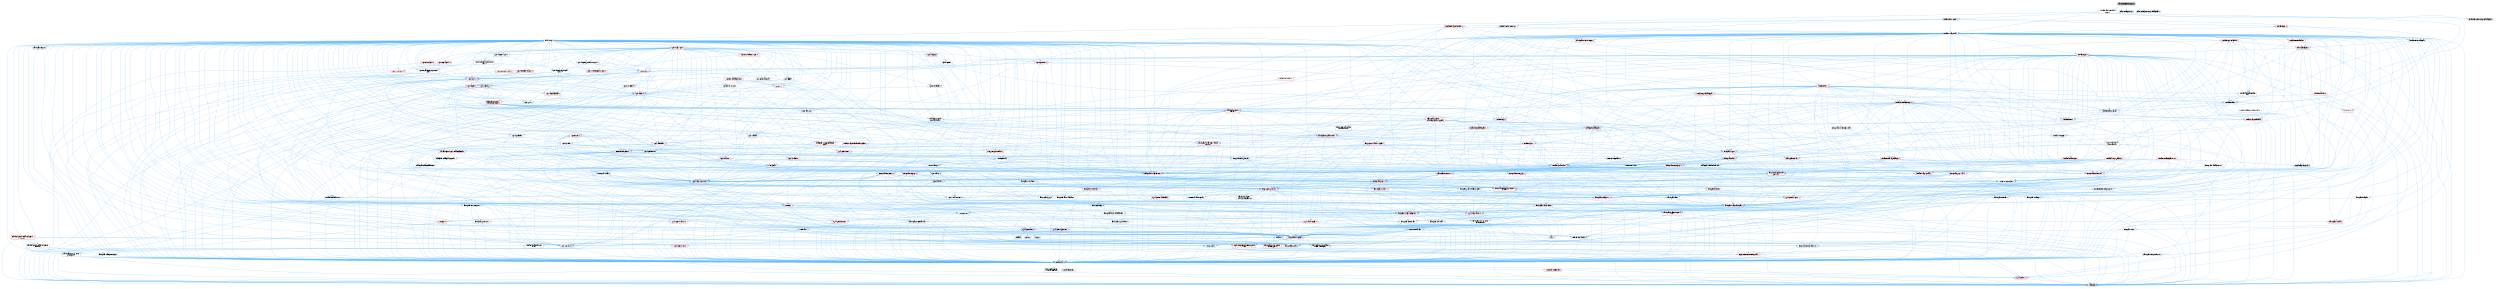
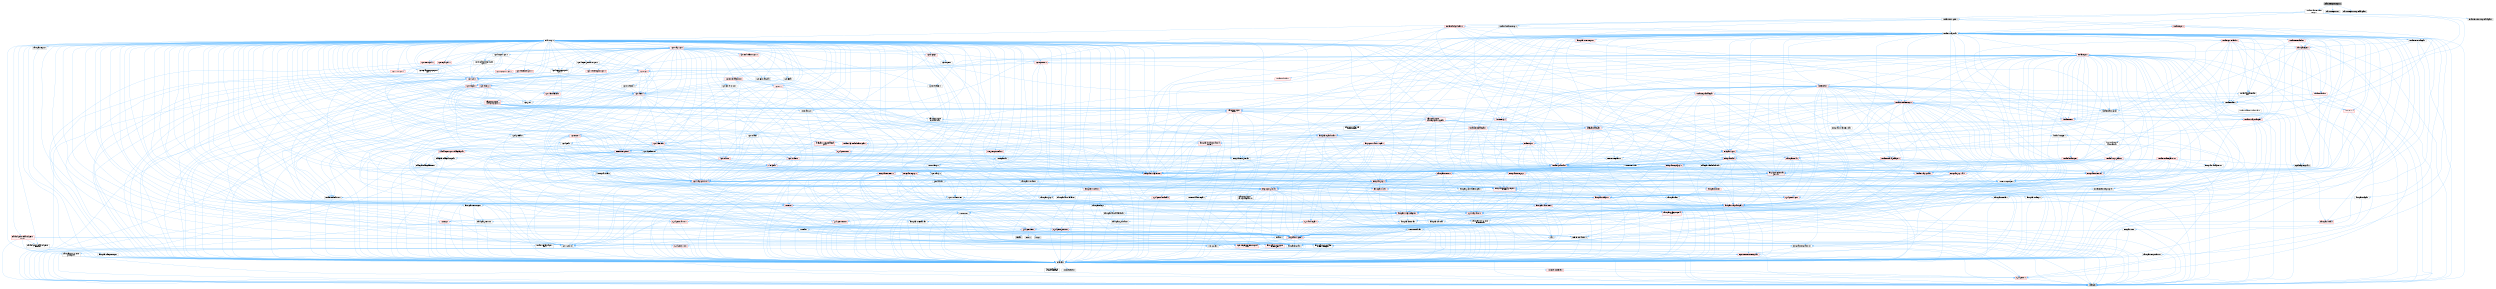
node "UObject/WeakObjectPtr.h": label "UObject/WeakObjectPtr.h" -> "UObject/UnrealTypeTraits.h"
